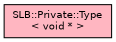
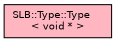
node "SLB::Private::Type < void * >": label "SLB::Private::Type < void * >" -> "SLB::Type::Type < void * >"
